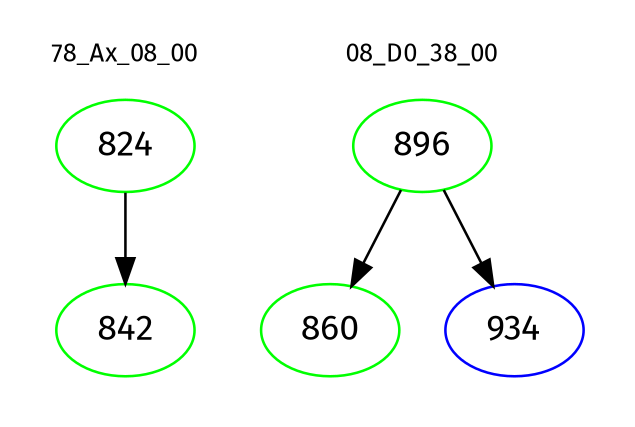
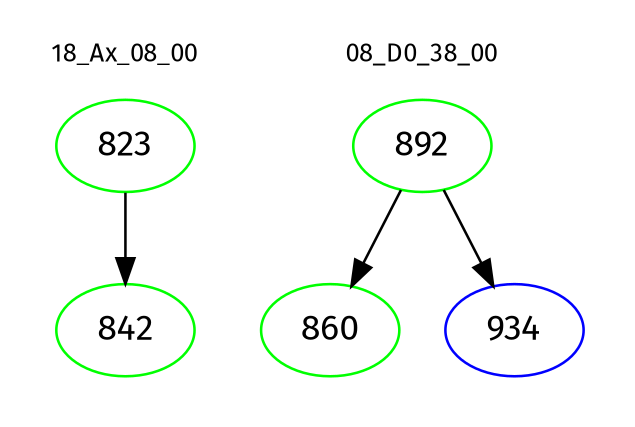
cluster "78_Ax_08_00": label "78_Ax_08_00" -> "18_Ax_08_00"
node "824": label "824" -> "823"
node "896": label "896" -> "892"
